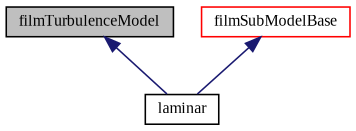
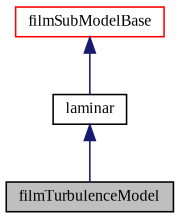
edge "laminar" -> "filmTurbulenceModel": reversed
